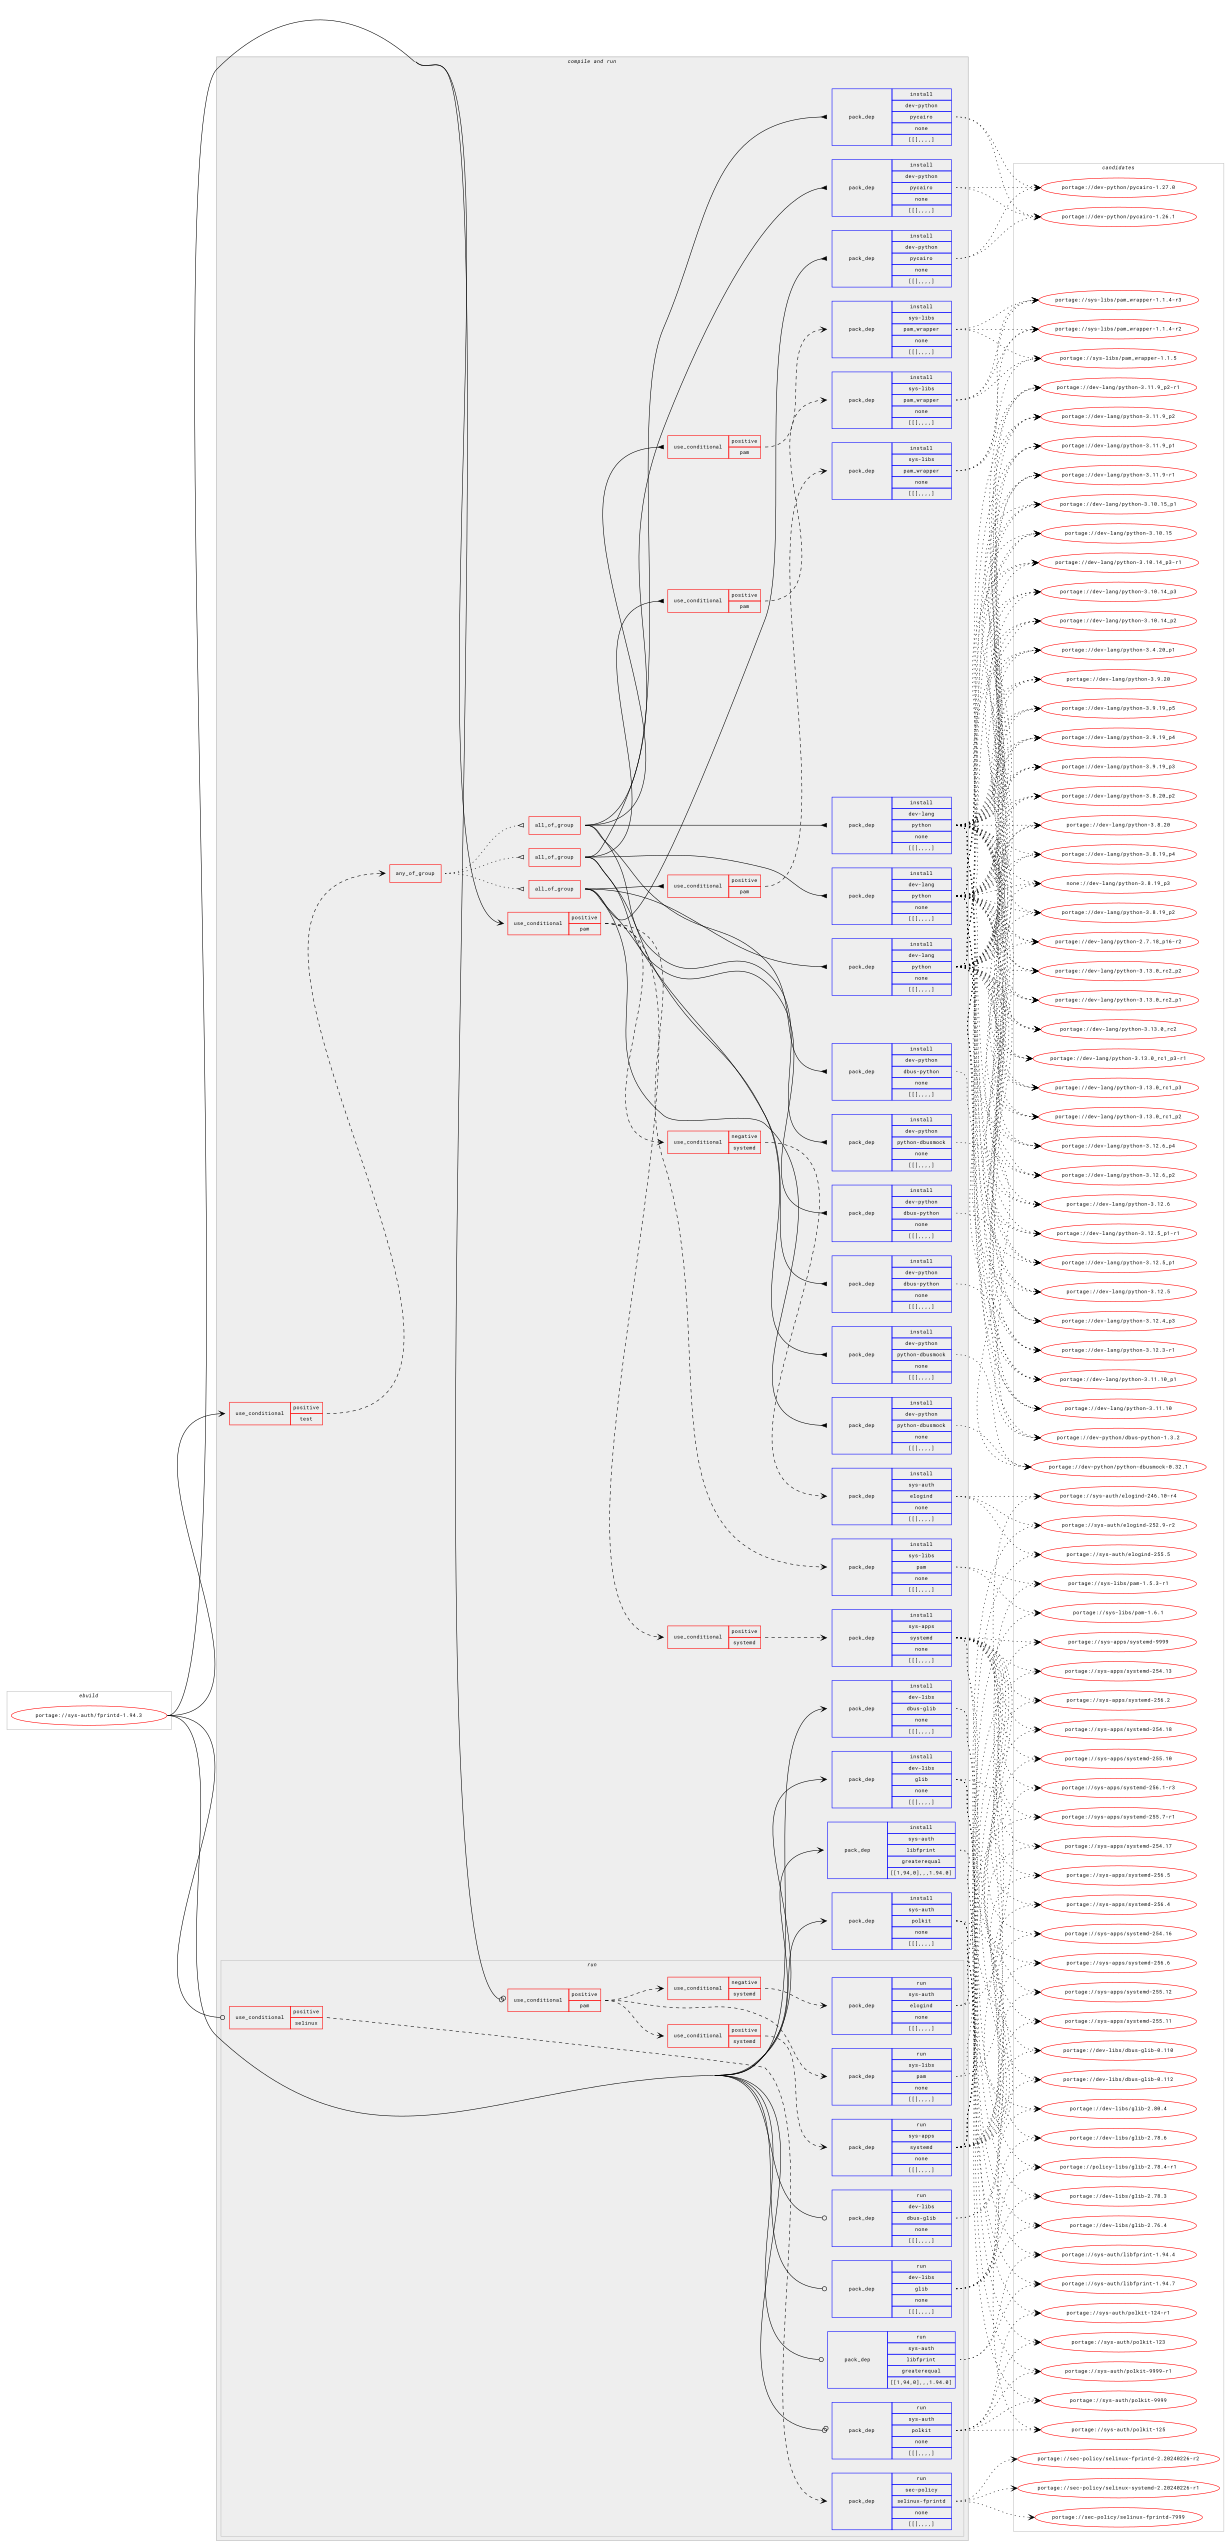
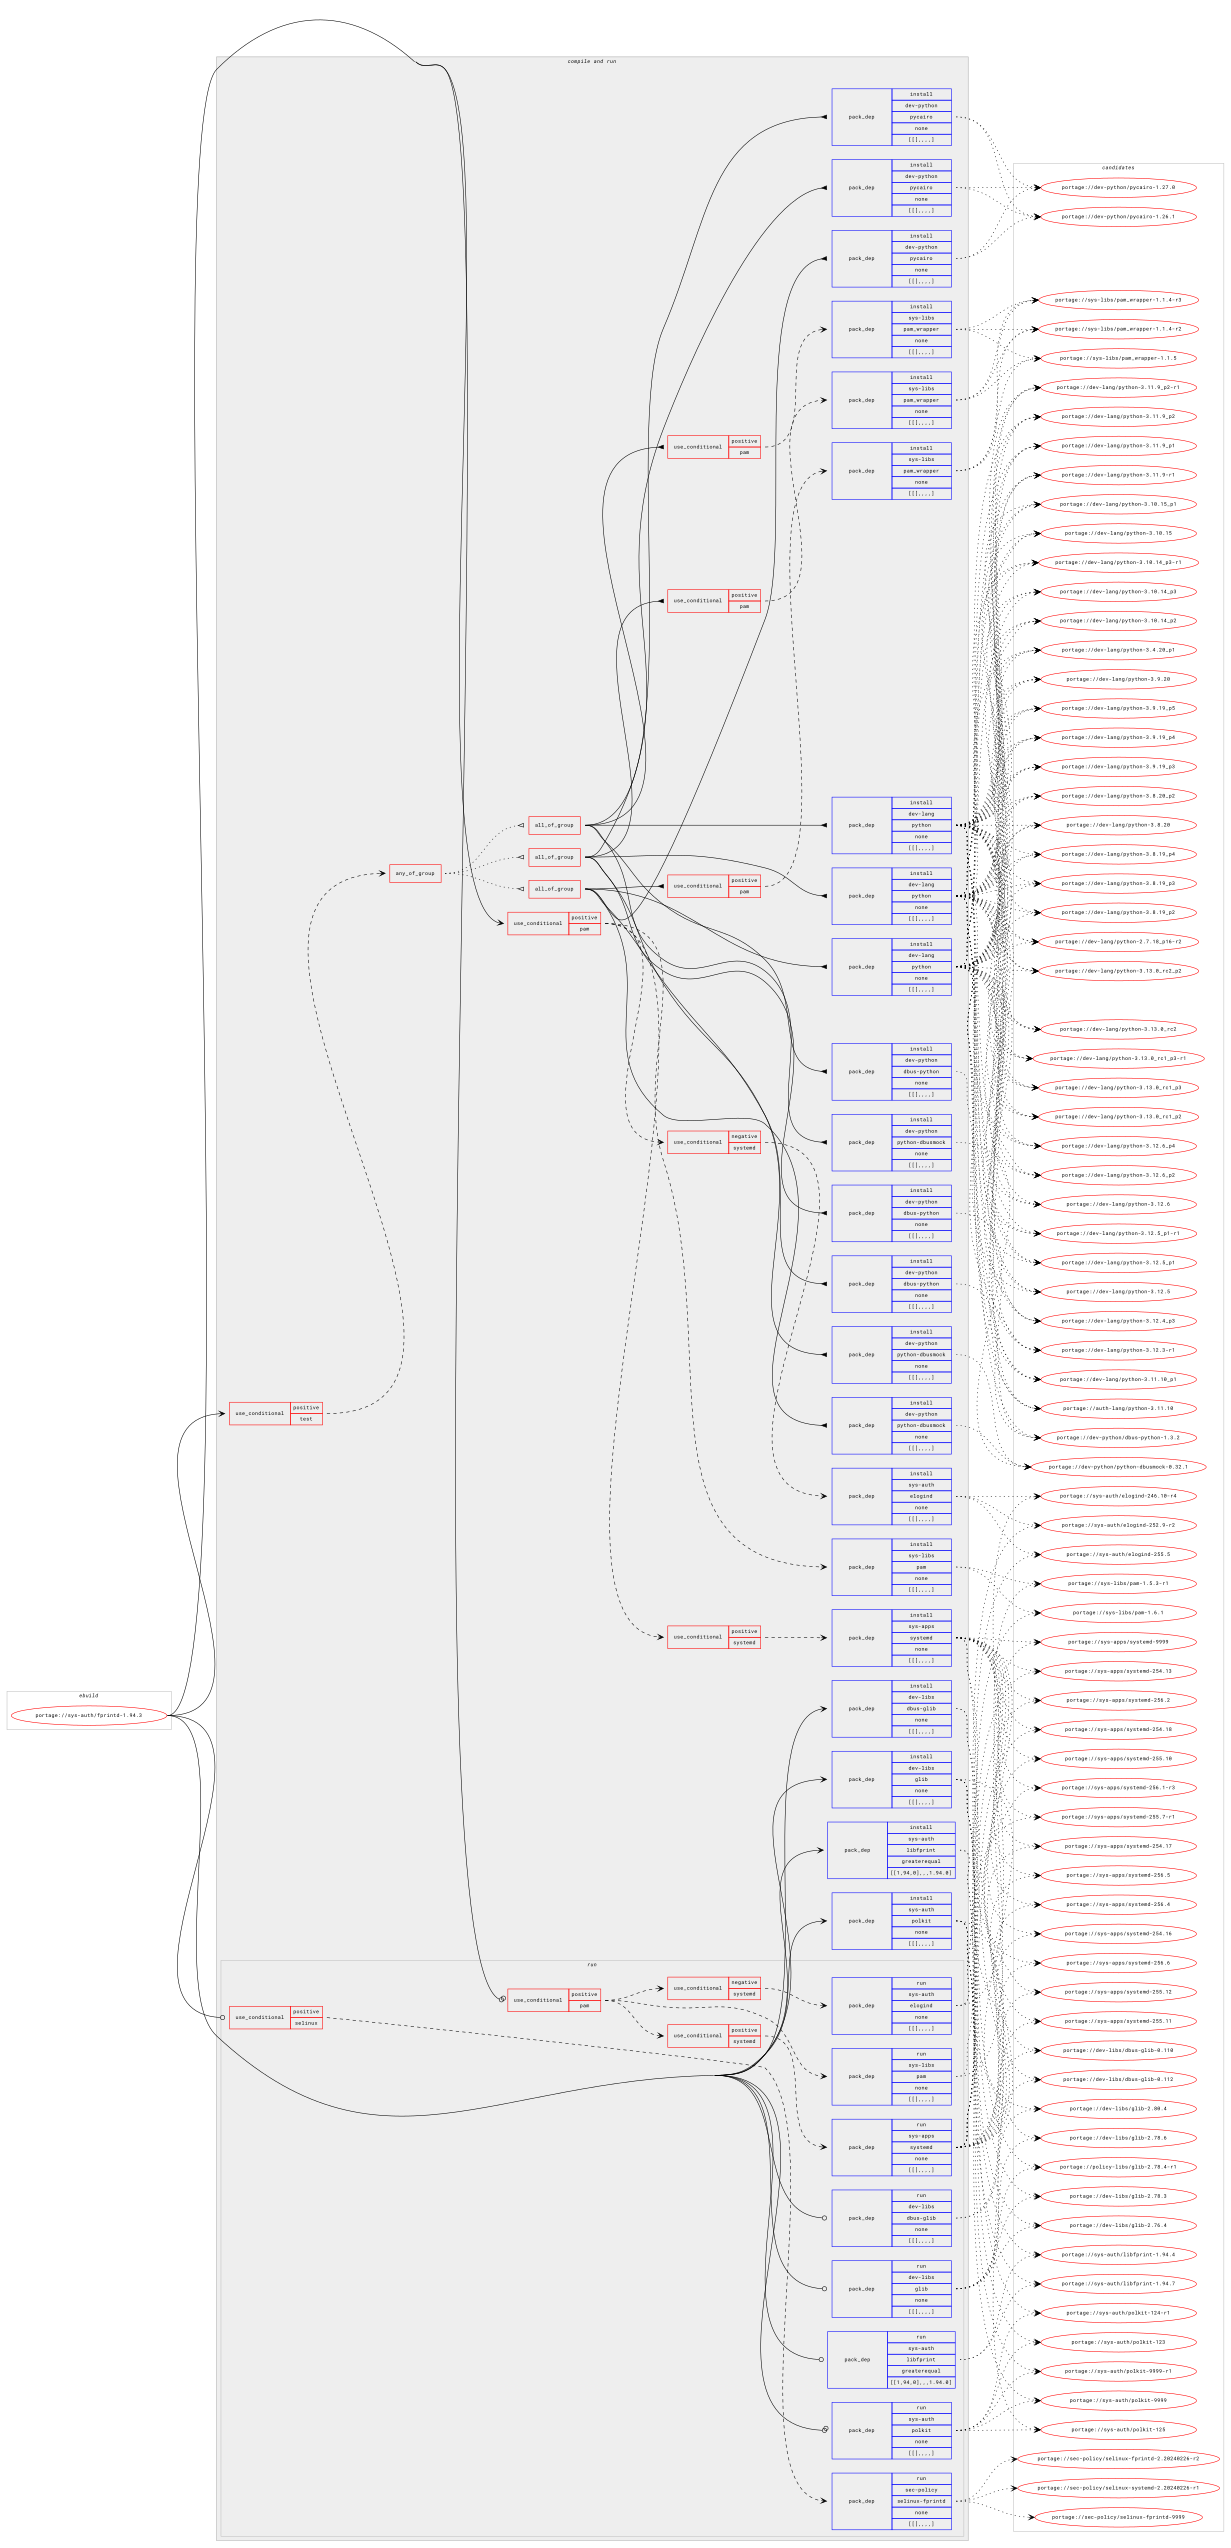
node "none://dev-lang/python-3.8.19_p3": label "none://dev-lang/python-3.8.19_p3" -> "portage://dev-lang/python-3.8.19_p3"
node "portage://dev-lang/python-3.13.0_rc2_p1": removed
node "portage://dev-lang/python-3.11.10": label "portage://dev-lang/python-3.11.10" -> "portage://auth-lang/python-3.11.10"
node "portage://sec-policy/selinux-fprintd-7999": label "portage://sec-policy/selinux-fprintd-7999" -> "portage://sec-policy/selinux-fprintd-9999"
